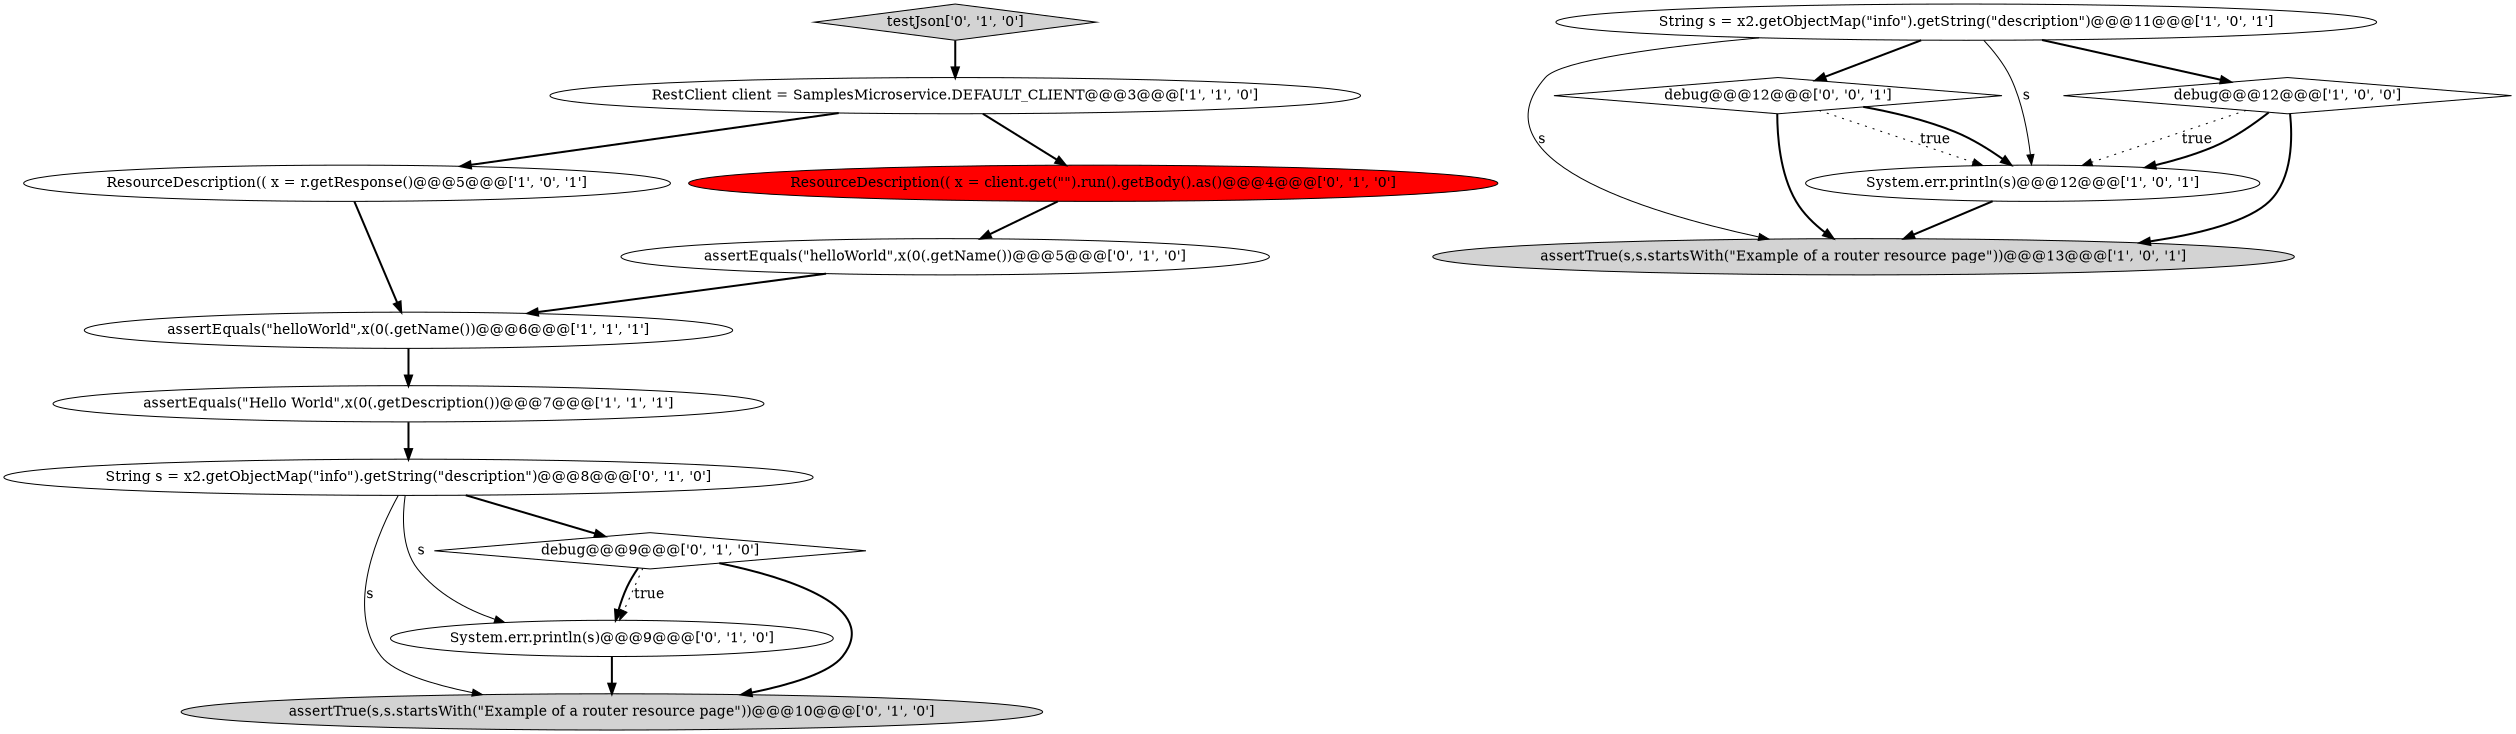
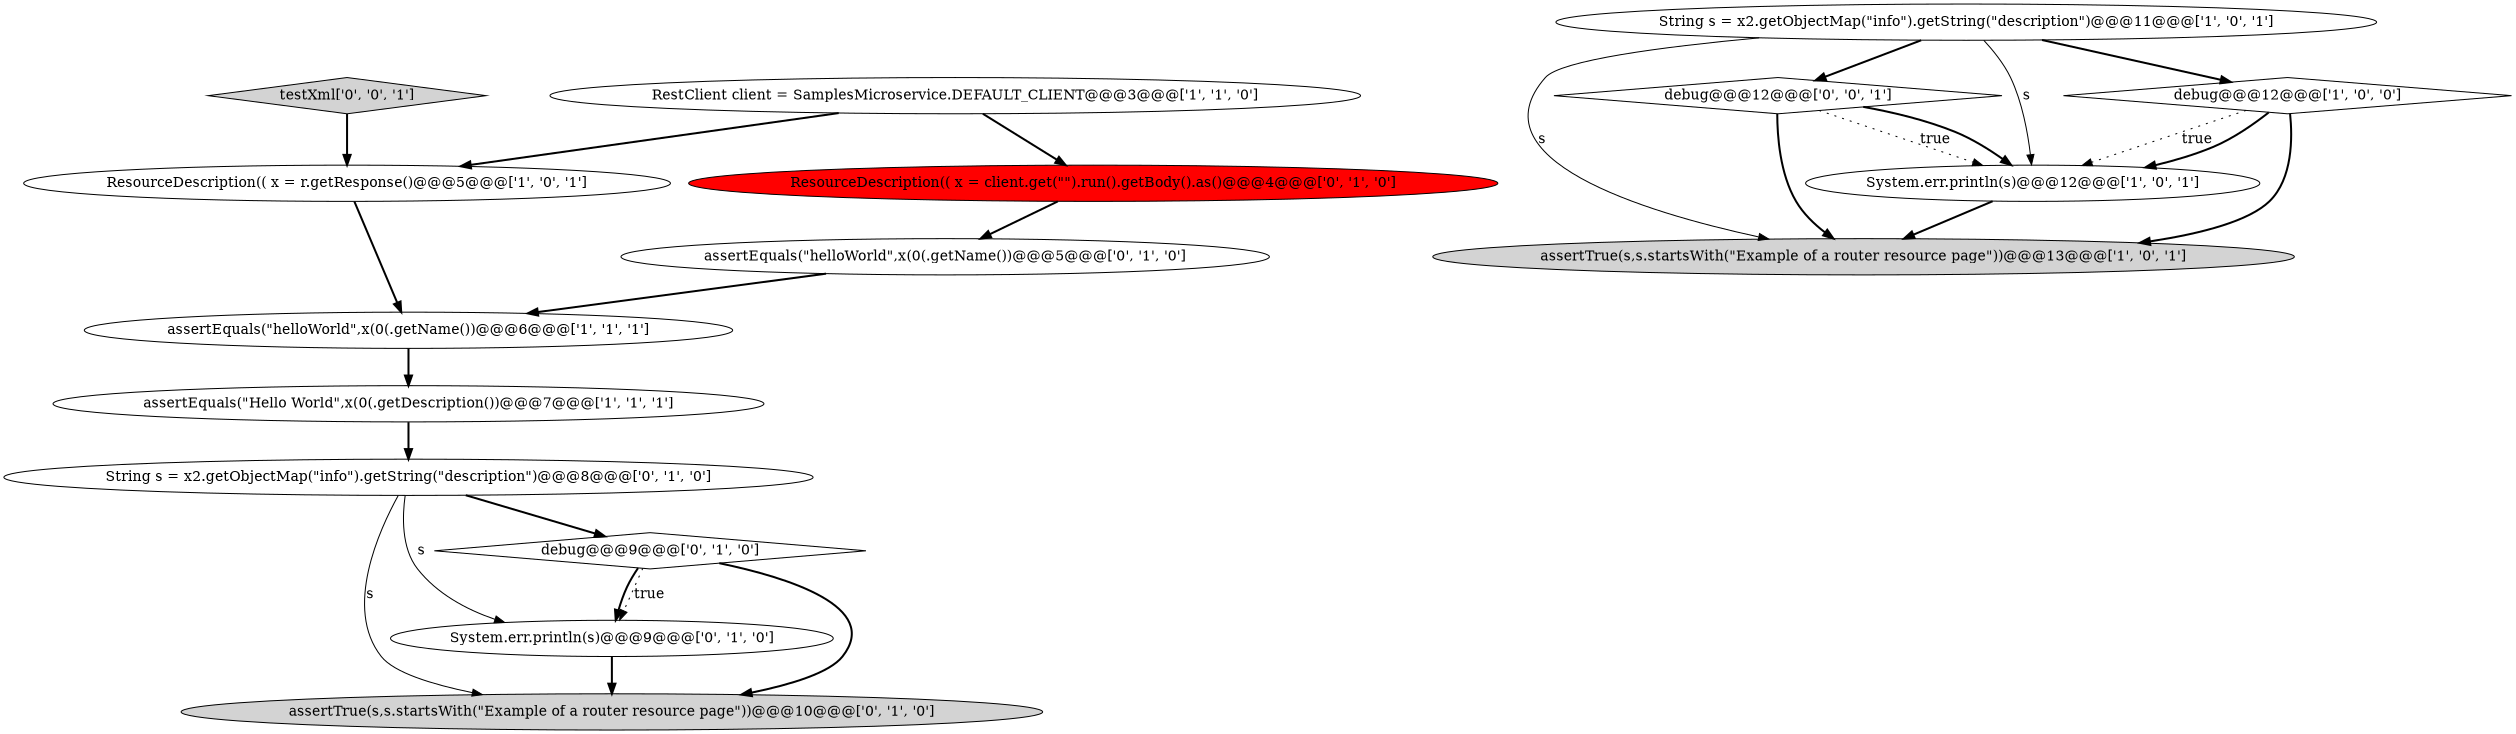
node "testJson['0', '1', '0']": removed
node "testXml['0', '0', '1']": added
